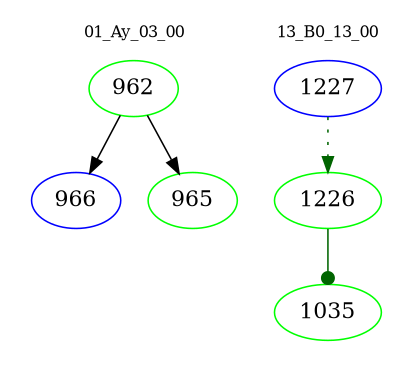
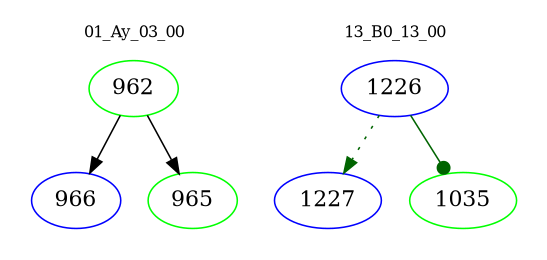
edge "1227" -> "1226": reversed
node "1226": color green -> blue
